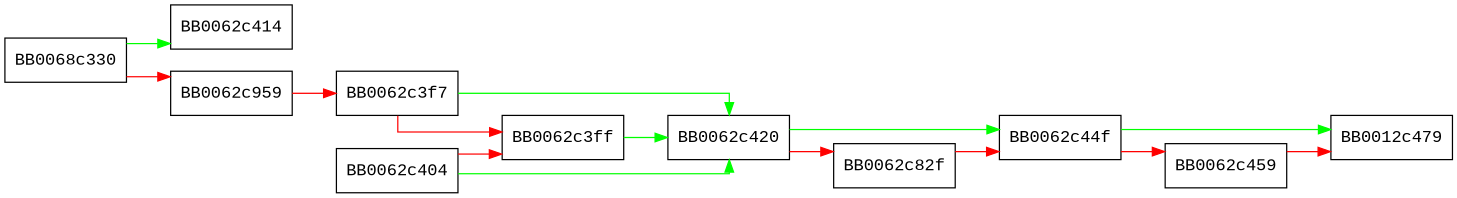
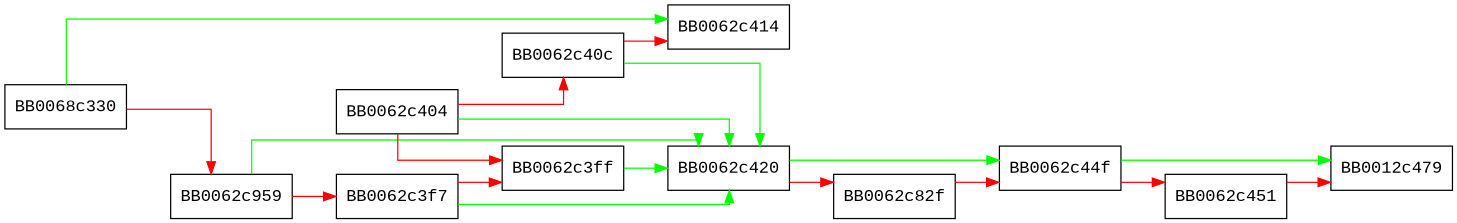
node "BB0062c40c": added
edge "BB0062c959" -> "BB0062c420": added
node "BB0062c459": label "BB0062c459" -> "BB0062c451"
